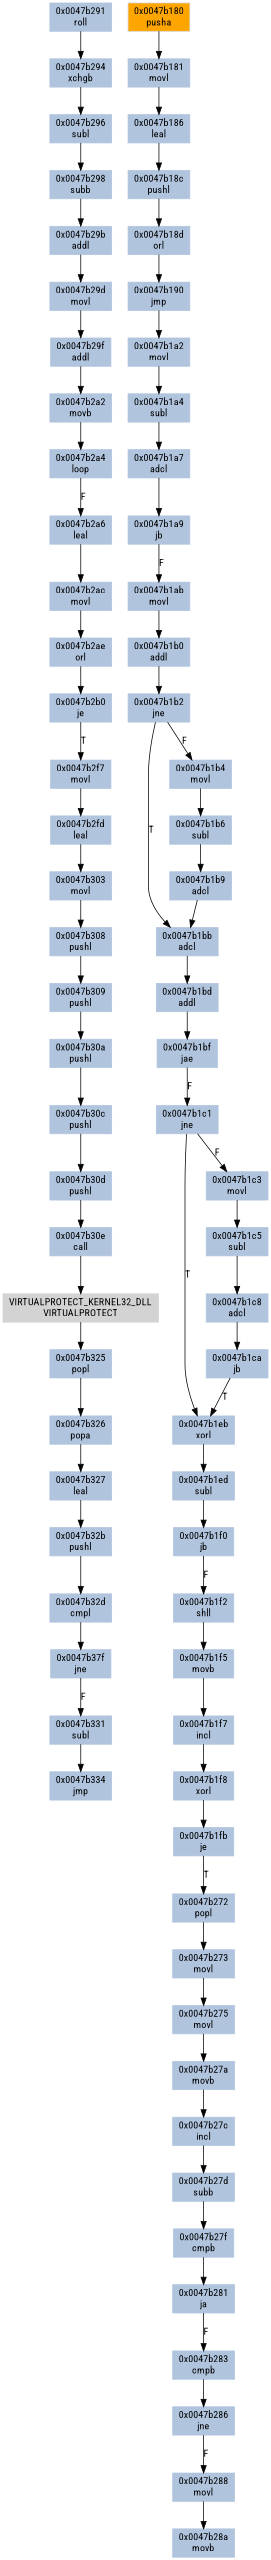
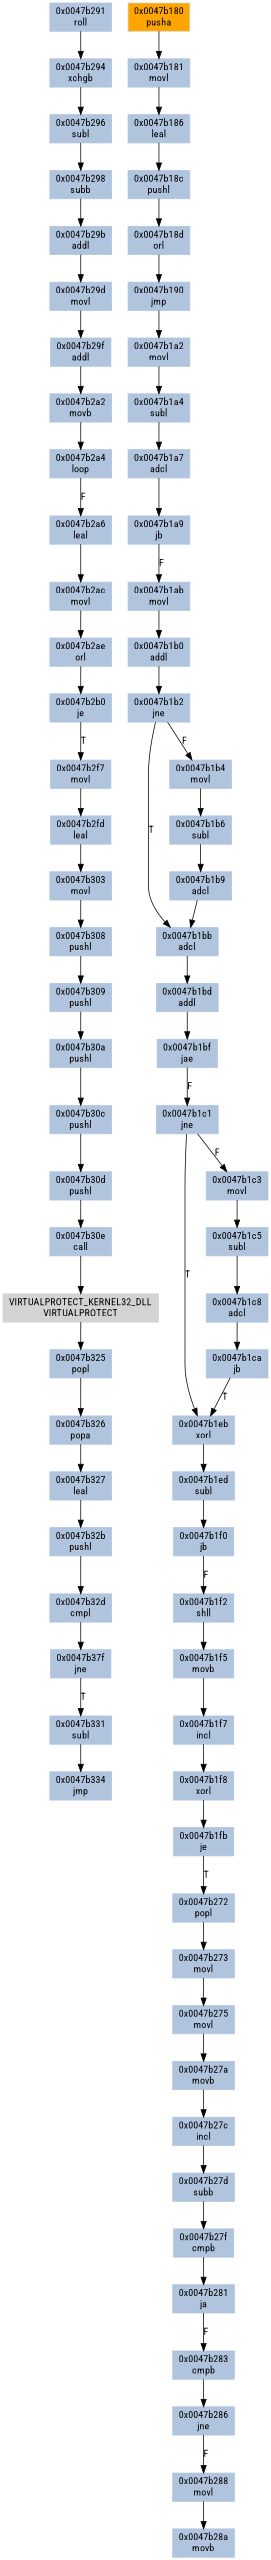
edge "0x0047b37f jne" -> "0x0047b331 subl": label "F" -> "T"
